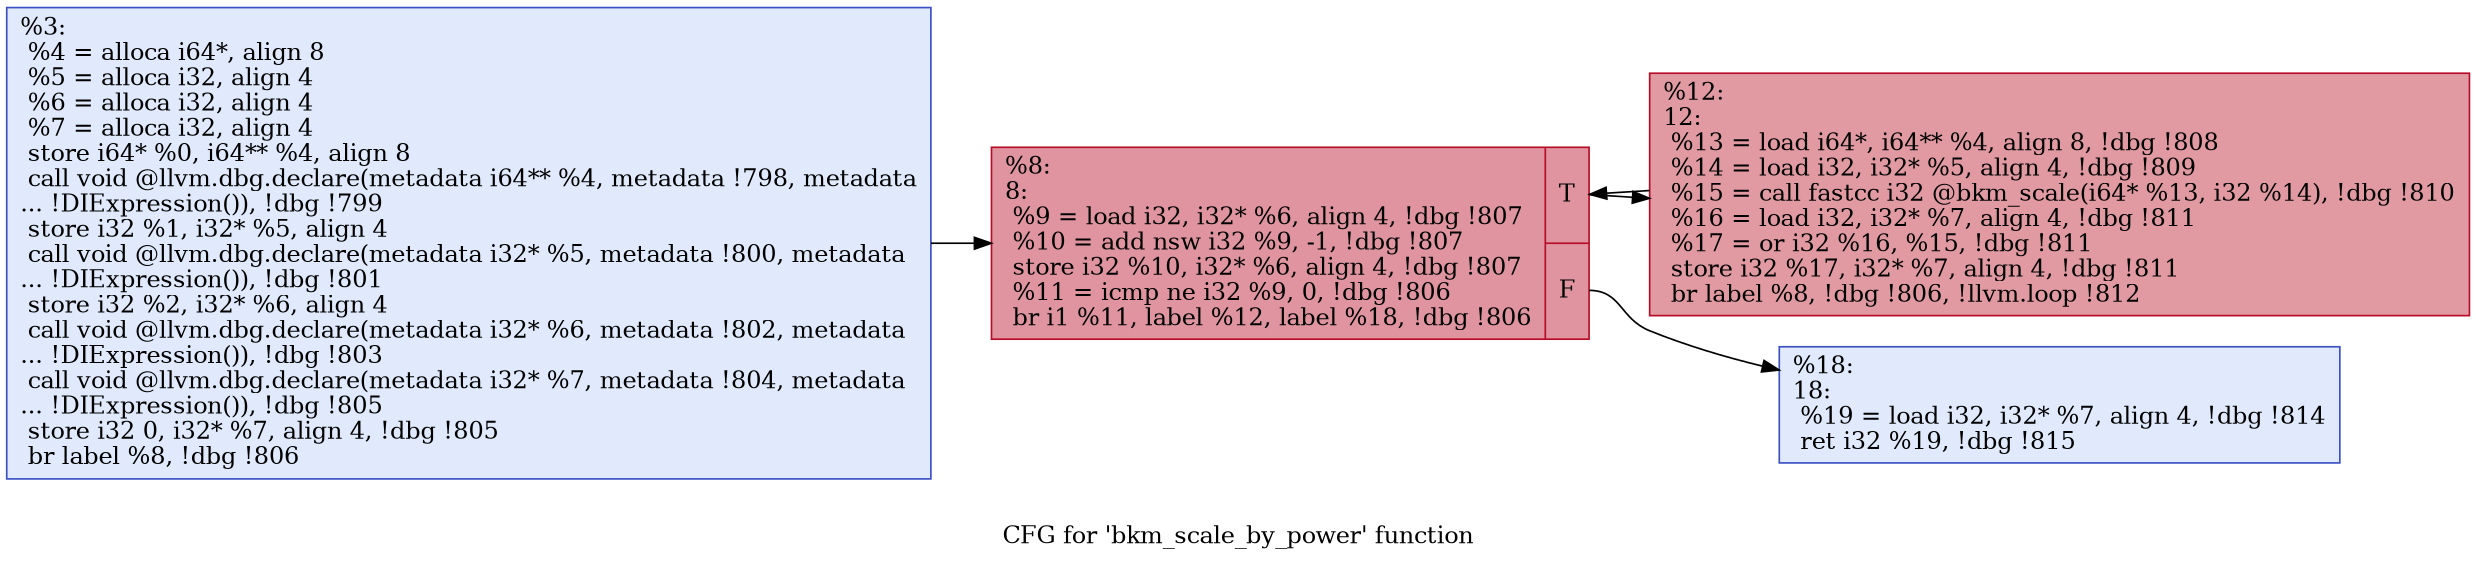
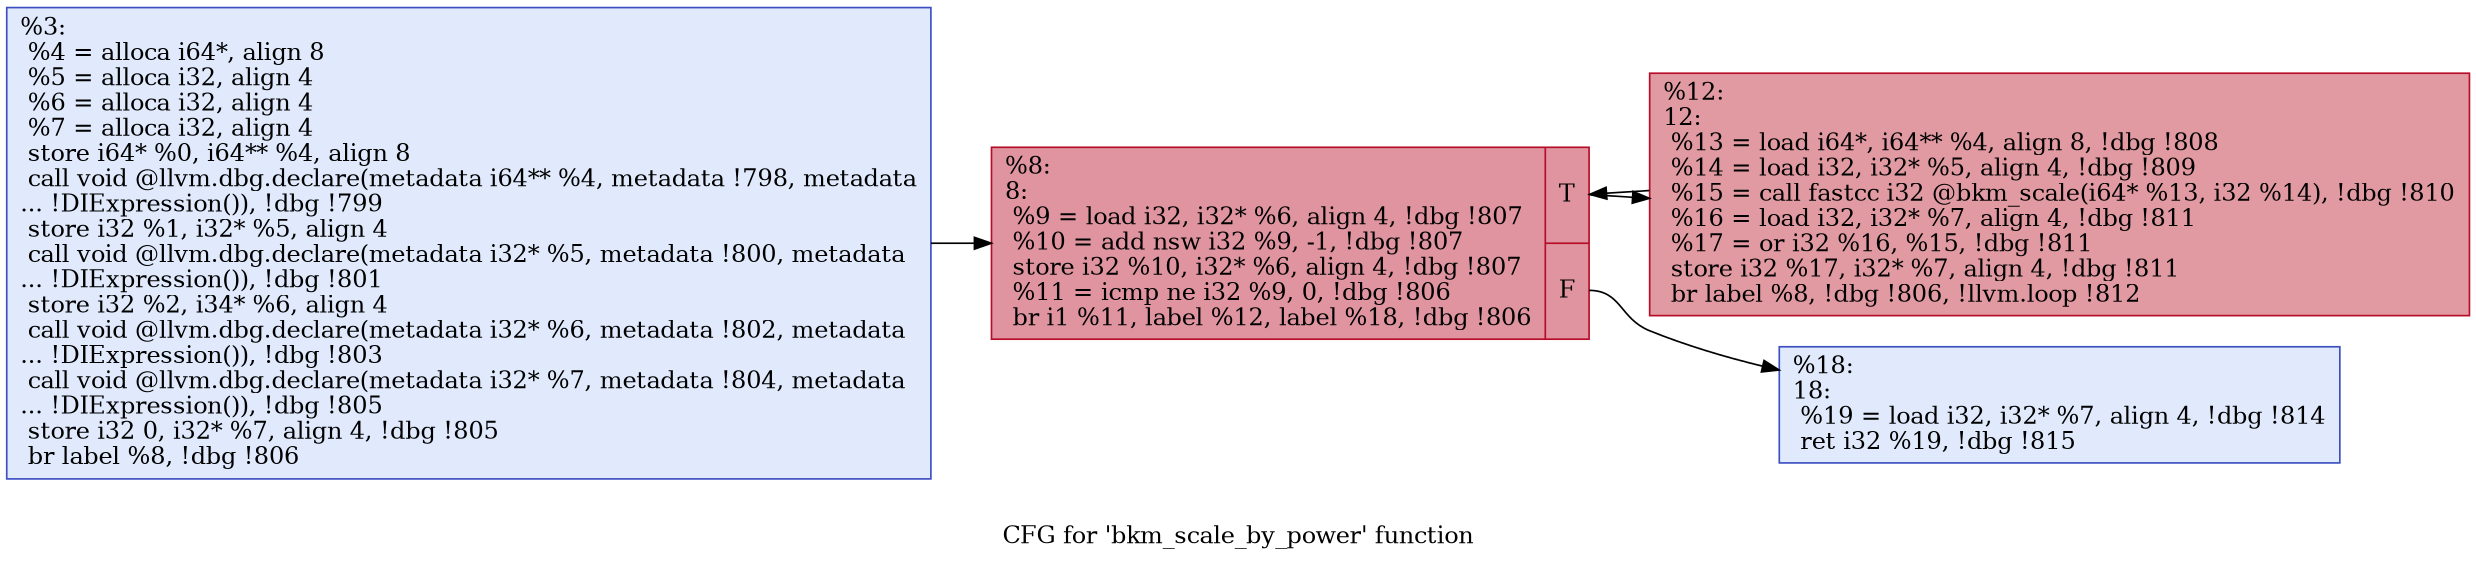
node "%3:": text "store i32 %2, i32* %6, align 4" -> "store i32 %2, i34* %6, align 4"
